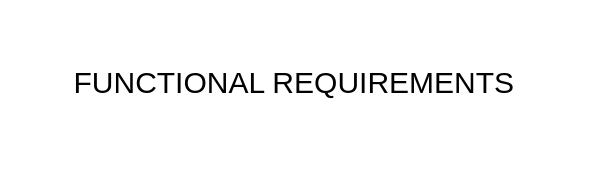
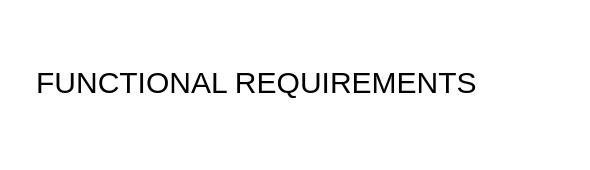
node "FUNCTIONAL REQUIREMENTS": moved (294, 84) -> (256, 84)
